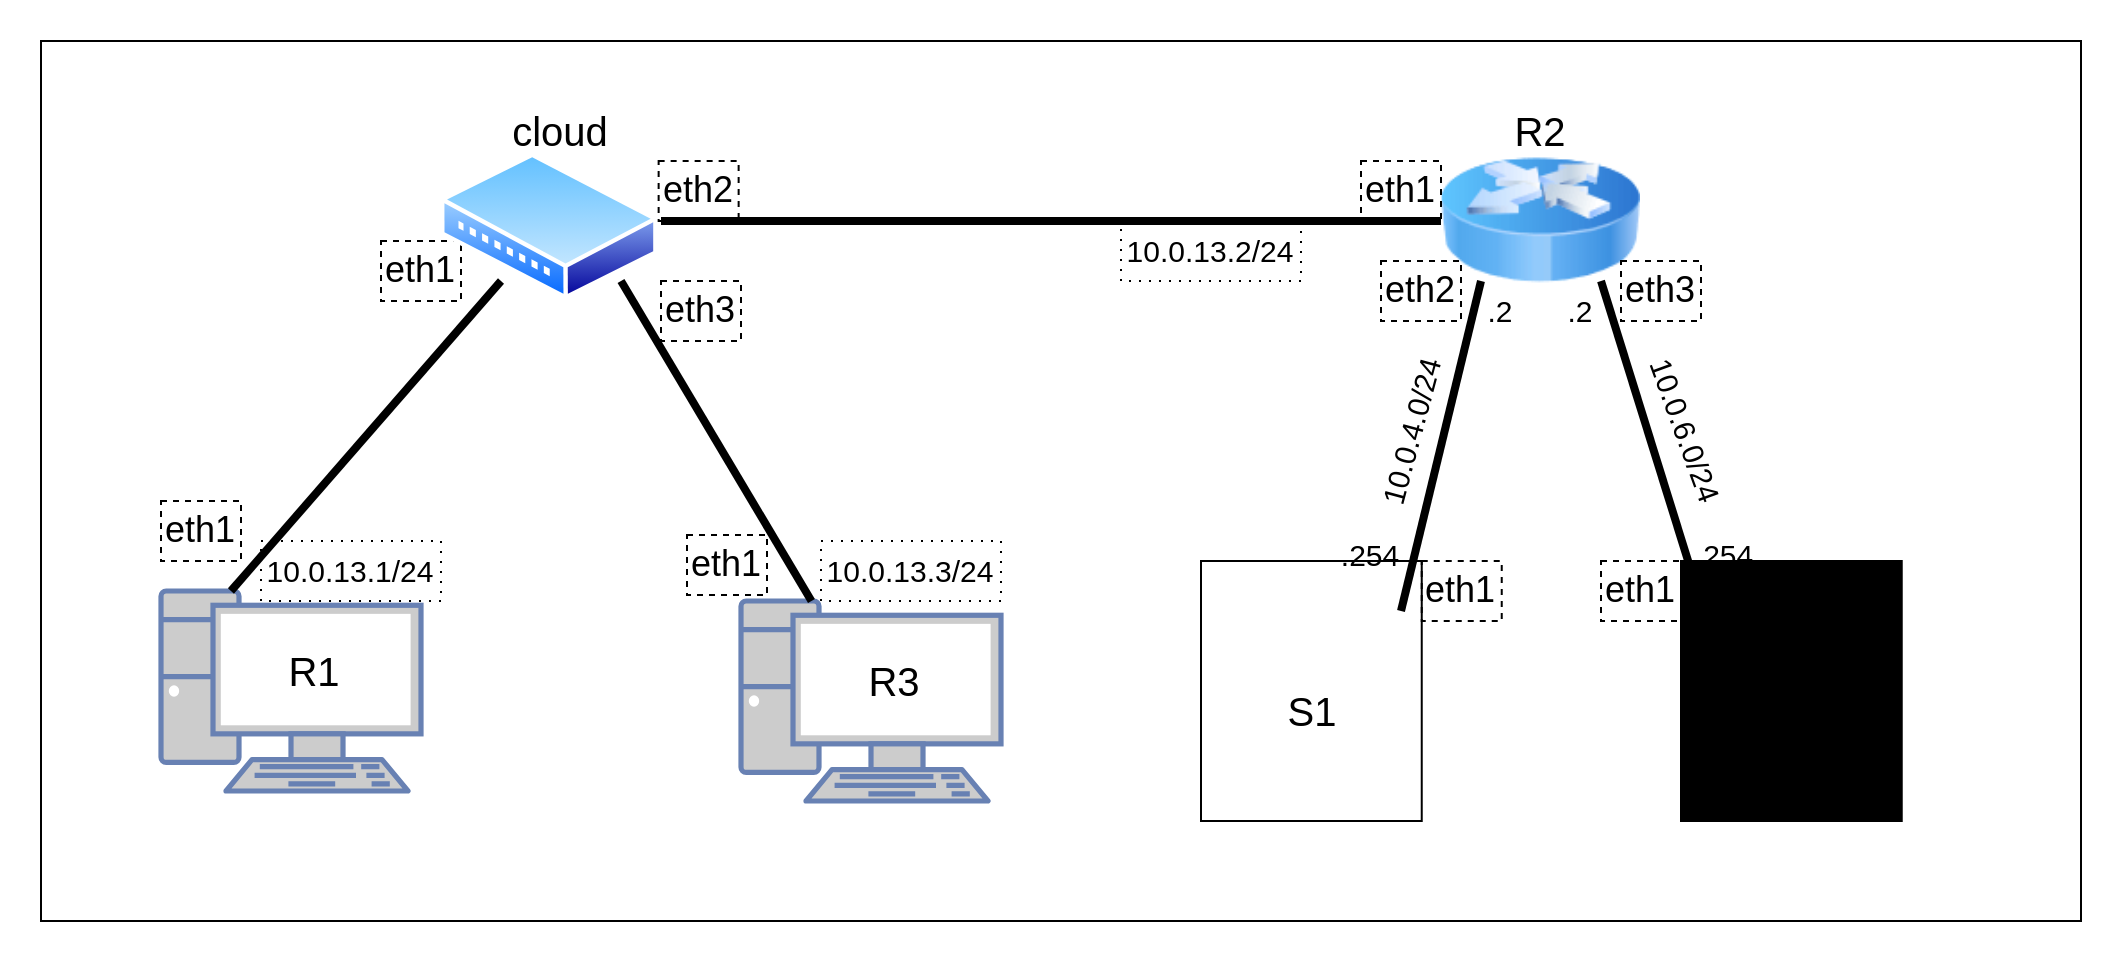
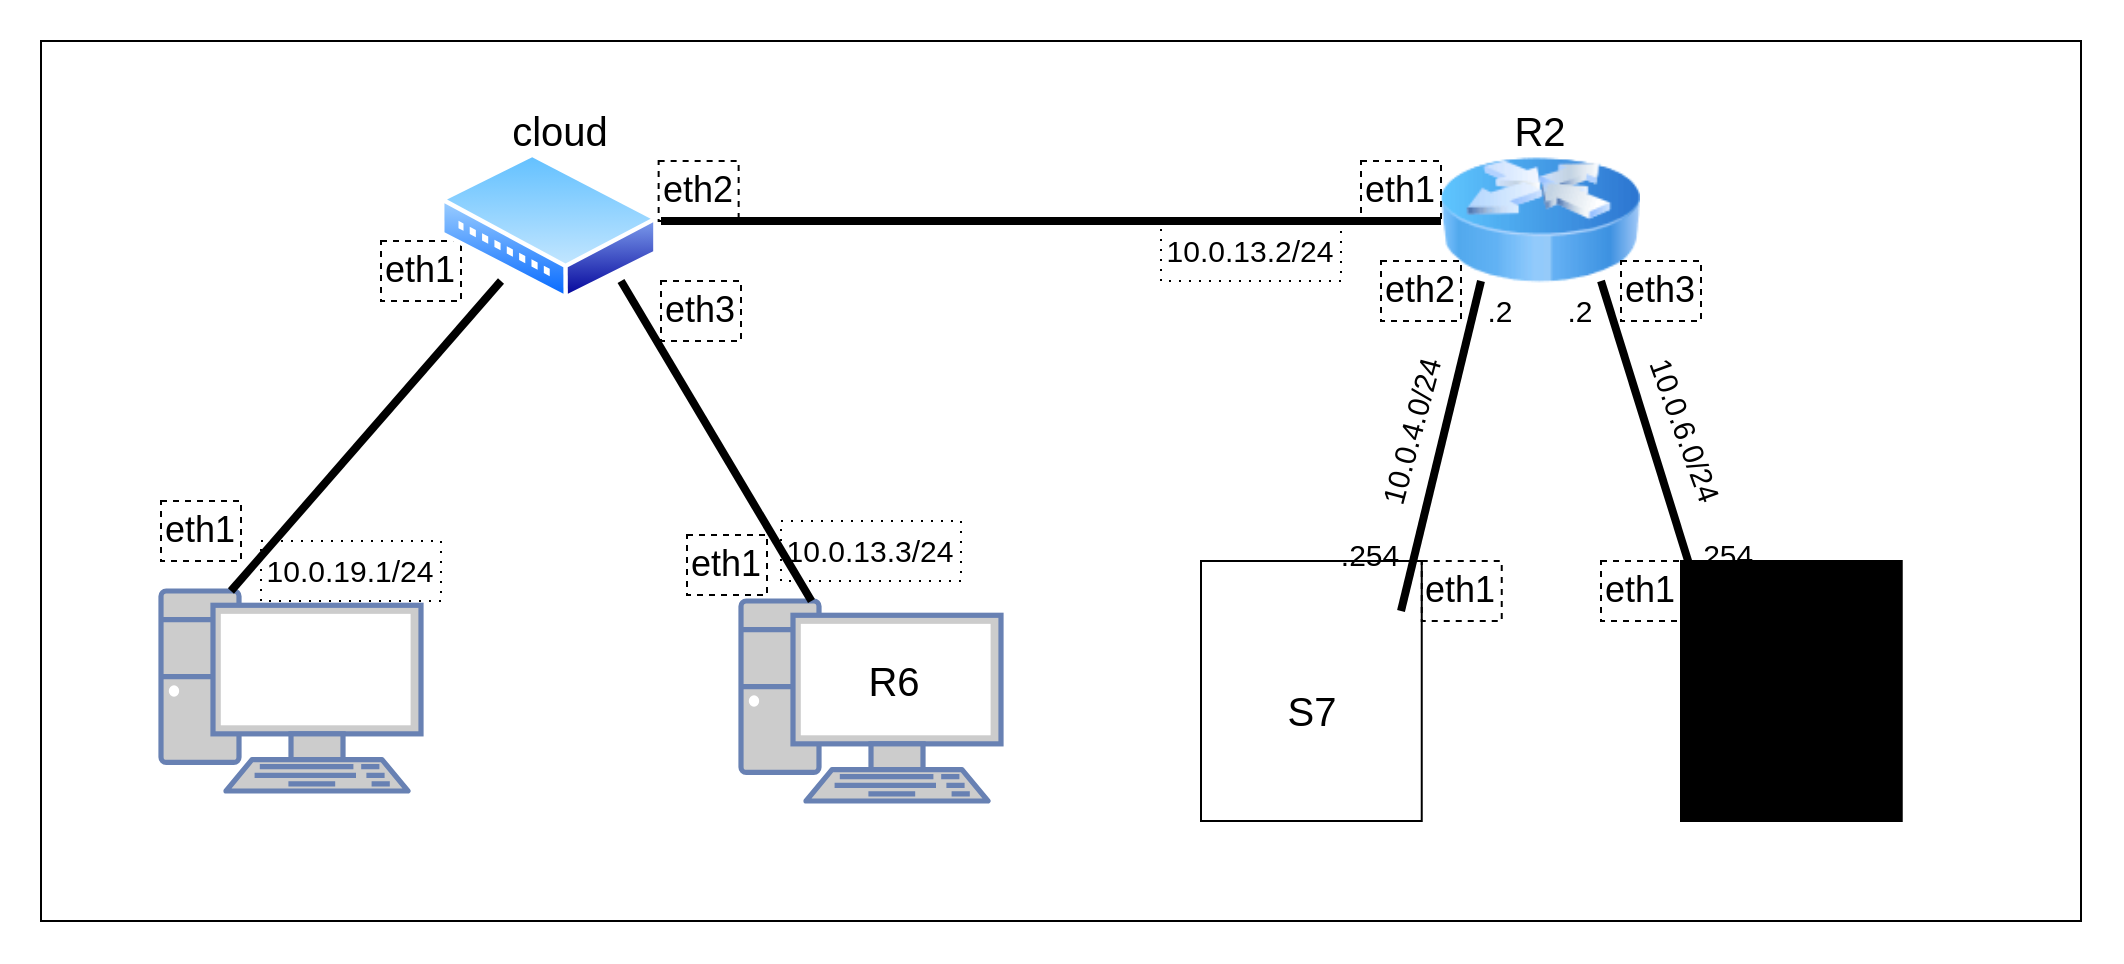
node "10.0.13.2/24": moved (1211, 251) -> (1251, 251)
node "10.0.13.1/24": label "10.0.13.1/24" -> "10.0.19.1/24"
node "10.0.13.3/24": moved (911, 571) -> (871, 551)
node "R1": removed
node "R3": label "R3" -> "R6"
node "S1": label "S1" -> "S7"
